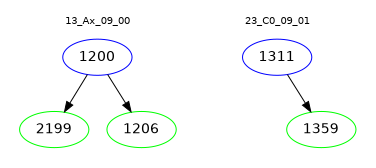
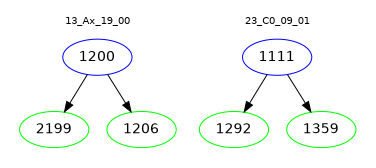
cluster "13_Ax_09_00": label "13_Ax_09_00" -> "13_Ax_19_00"
node "1311": label "1311" -> "1111"
node "1292": added
